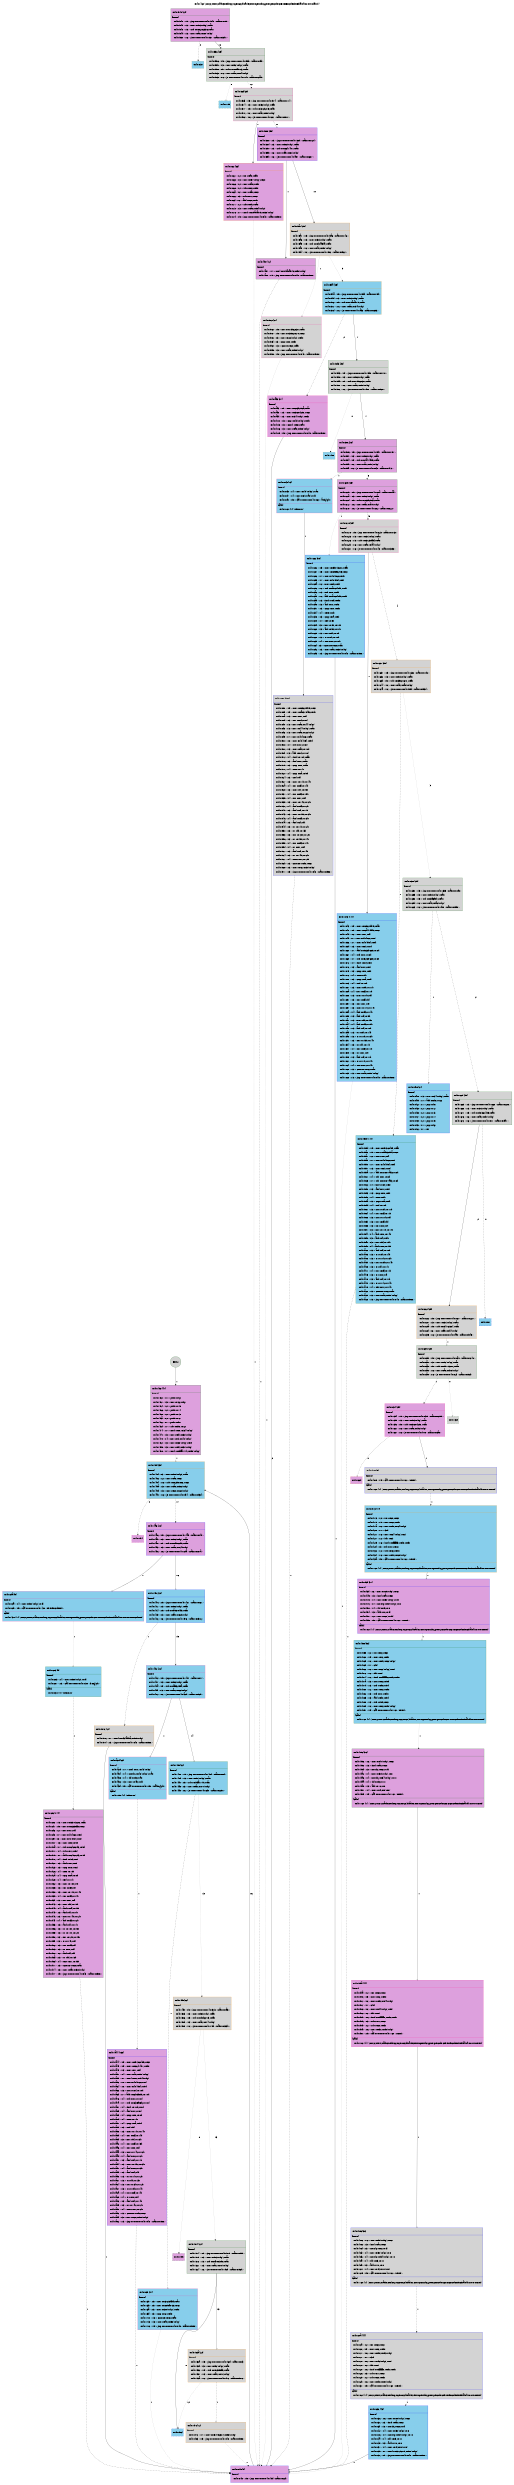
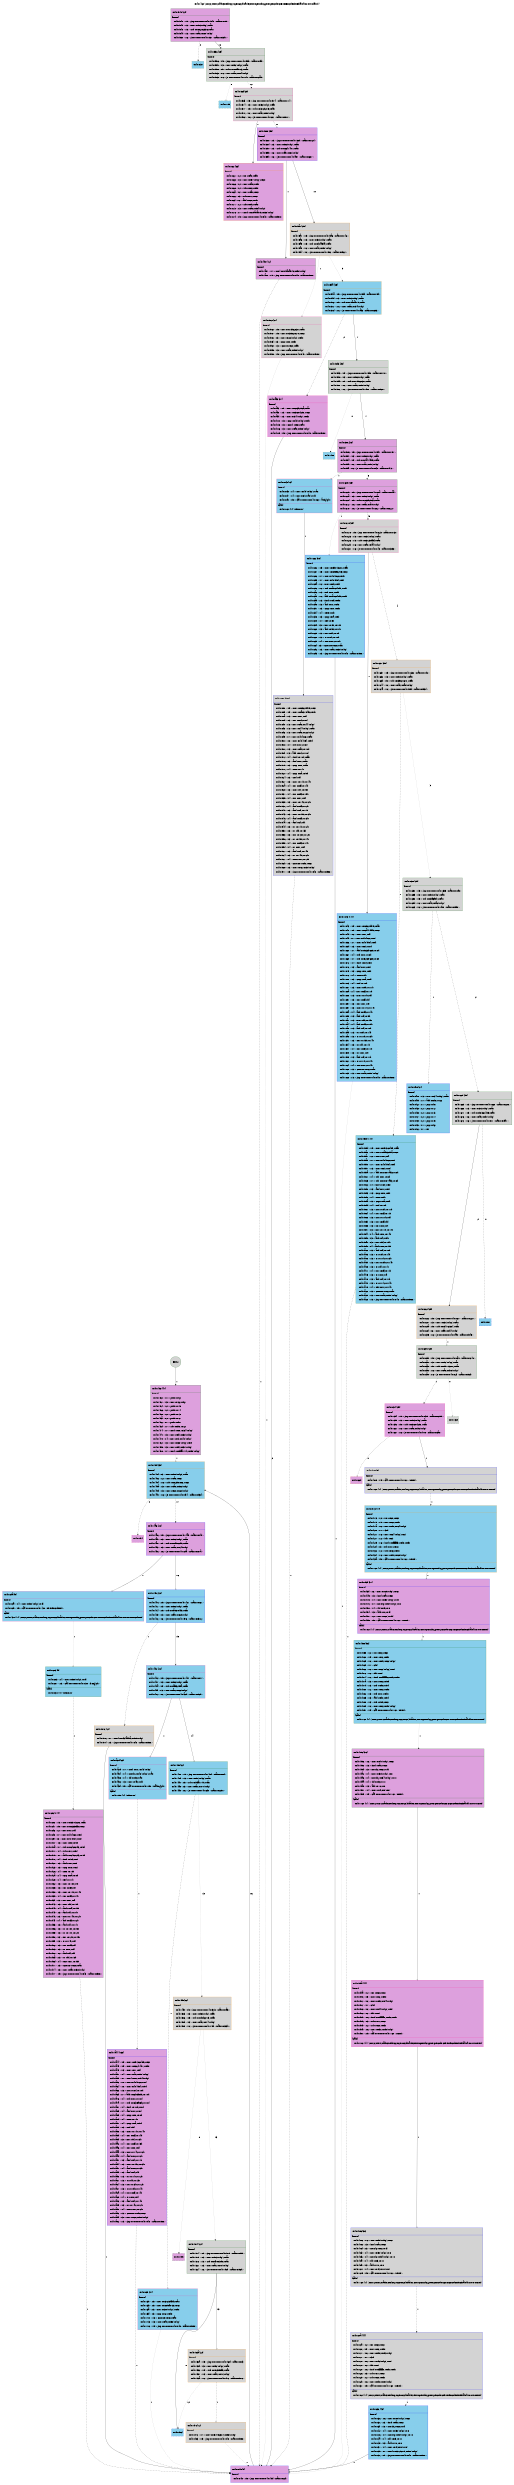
edge "0x401c61 [33]" -> "0x401e48 [5]": removed, label "1"
